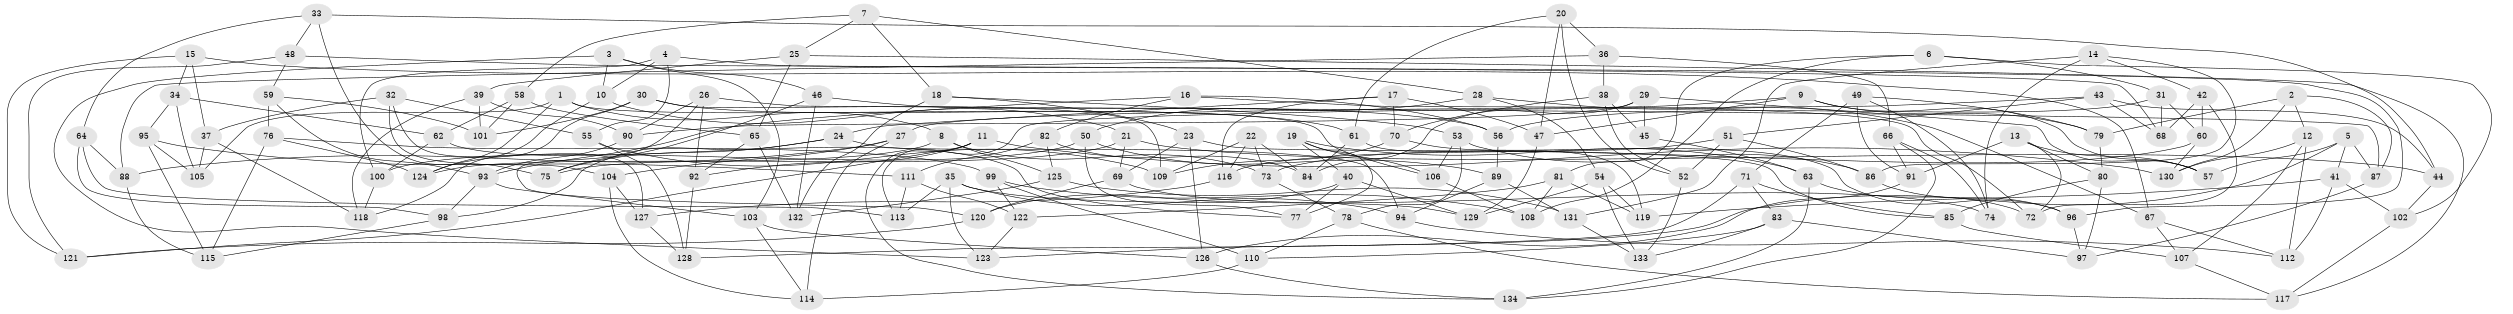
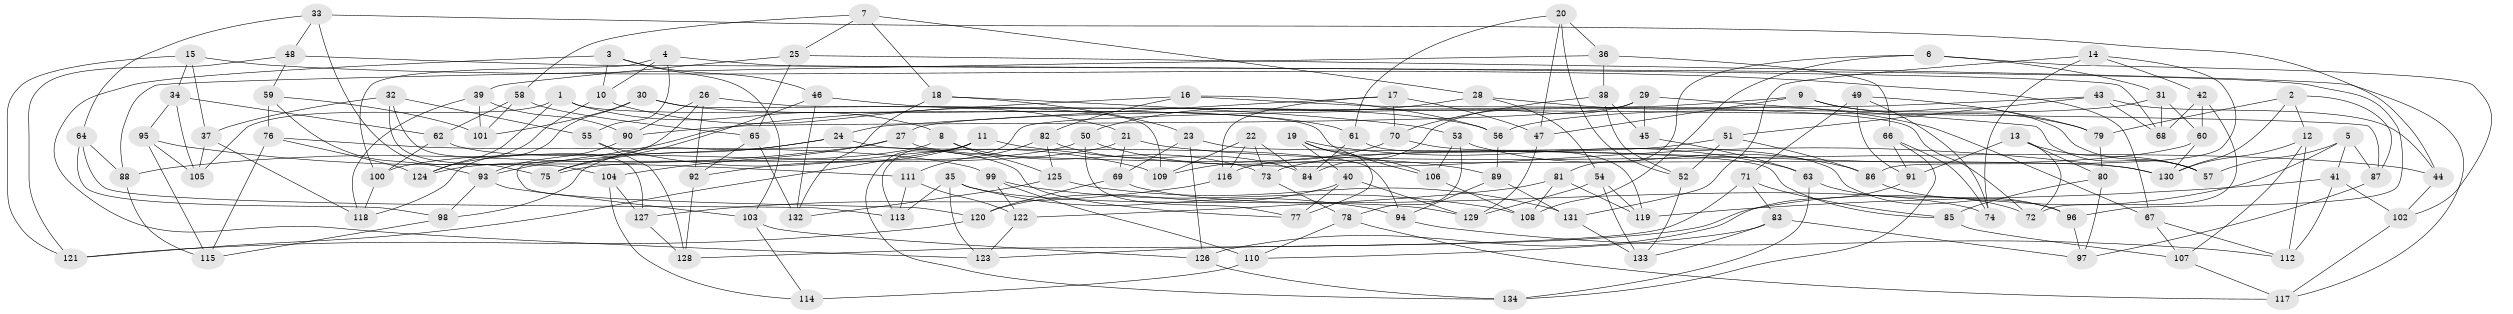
edge "27" -- "114": now "27" -- "130"
